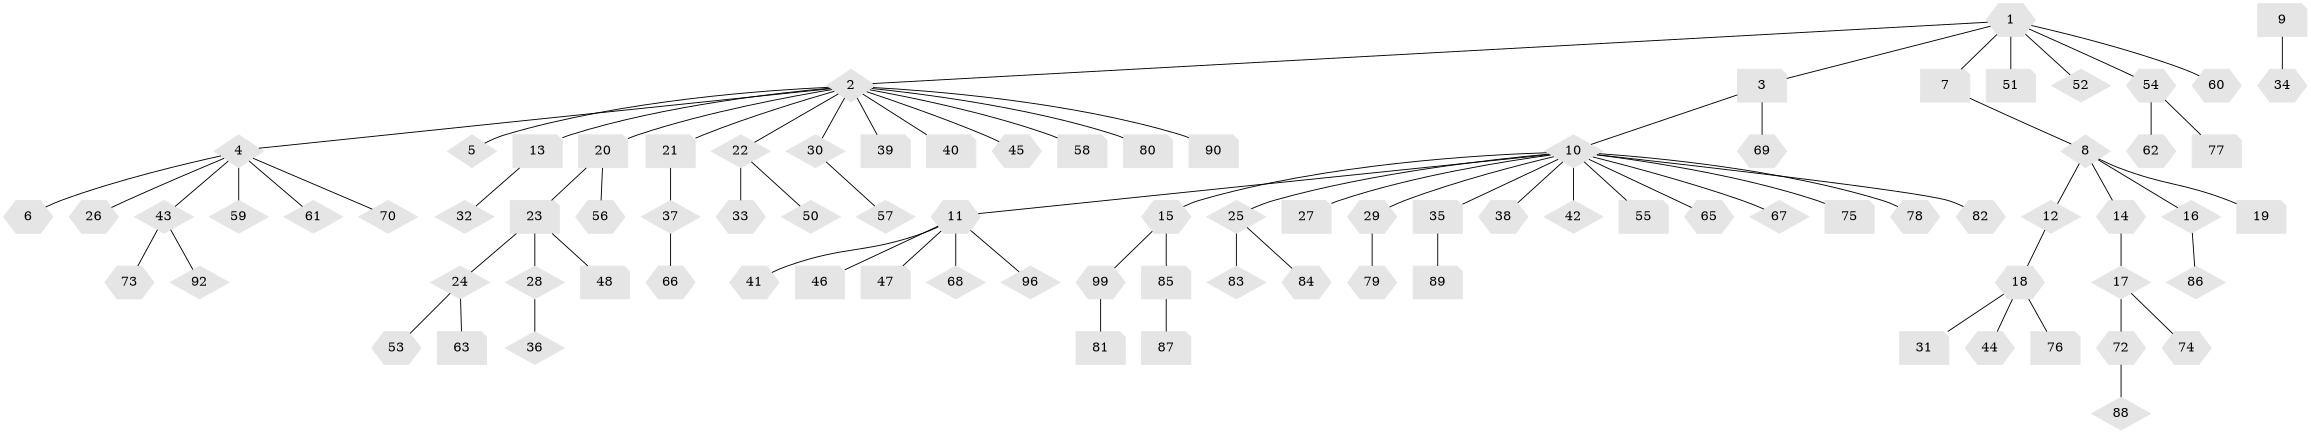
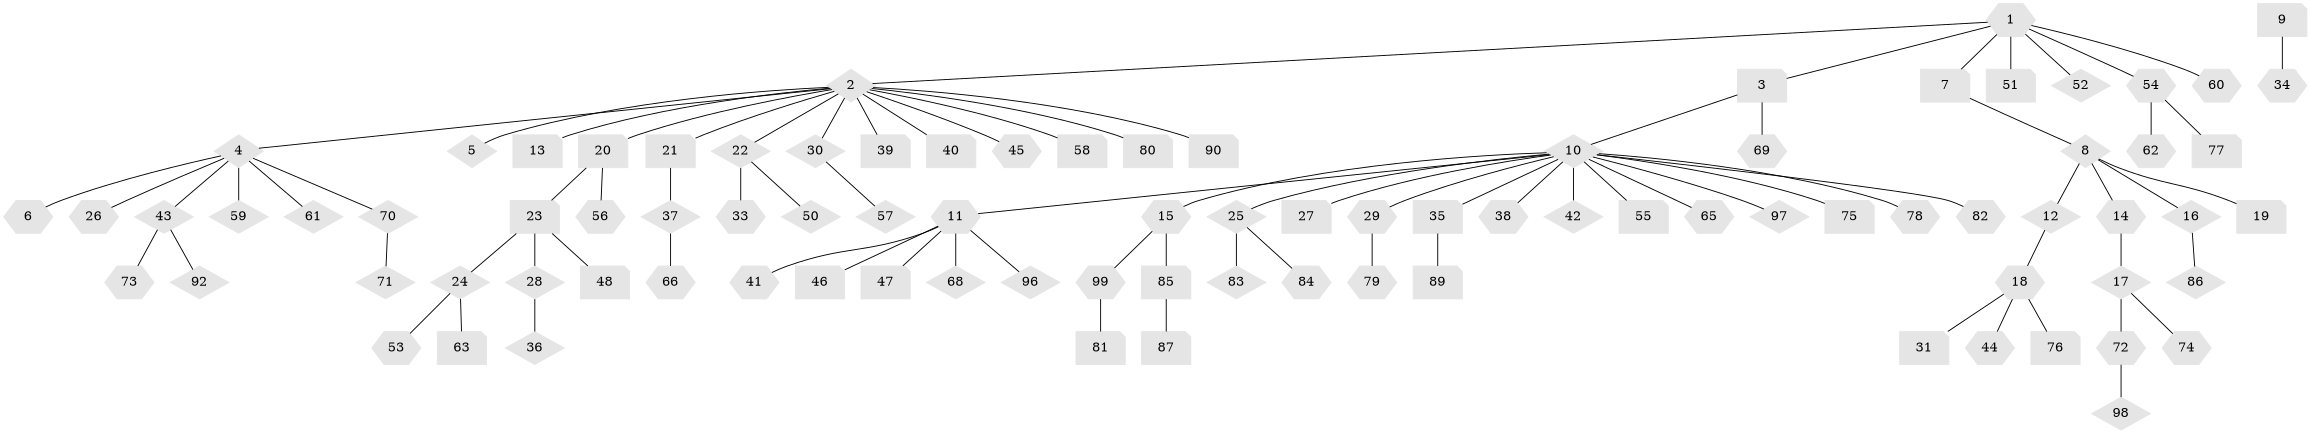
node "32": removed
node "67": label "67" -> "97"
node "71": added
node "88": label "88" -> "98"
